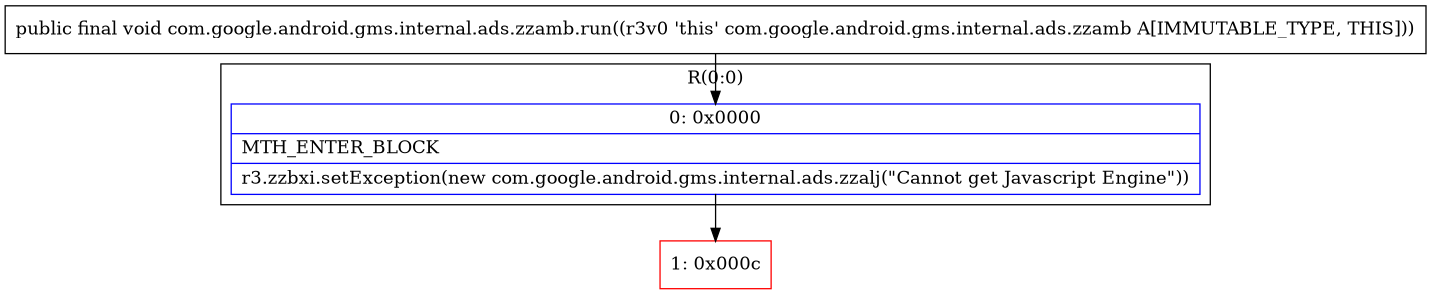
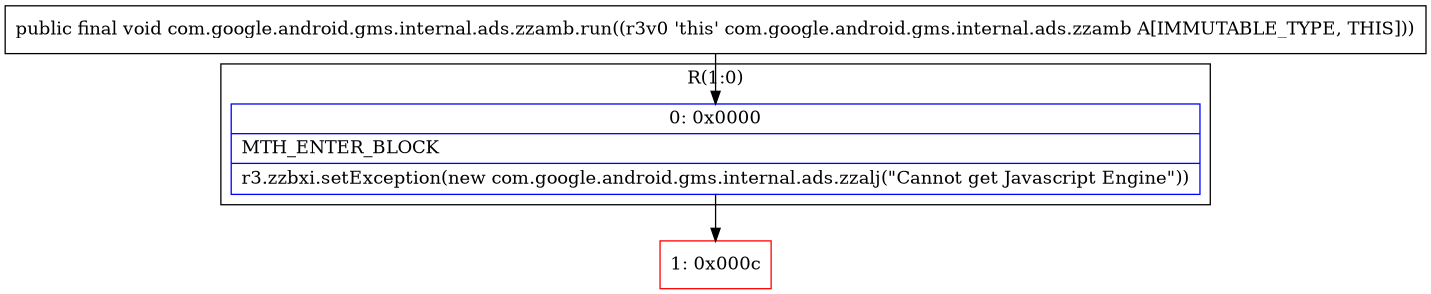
cluster "R(0:0)": label "R(0:0)" -> "R(1:0)"
